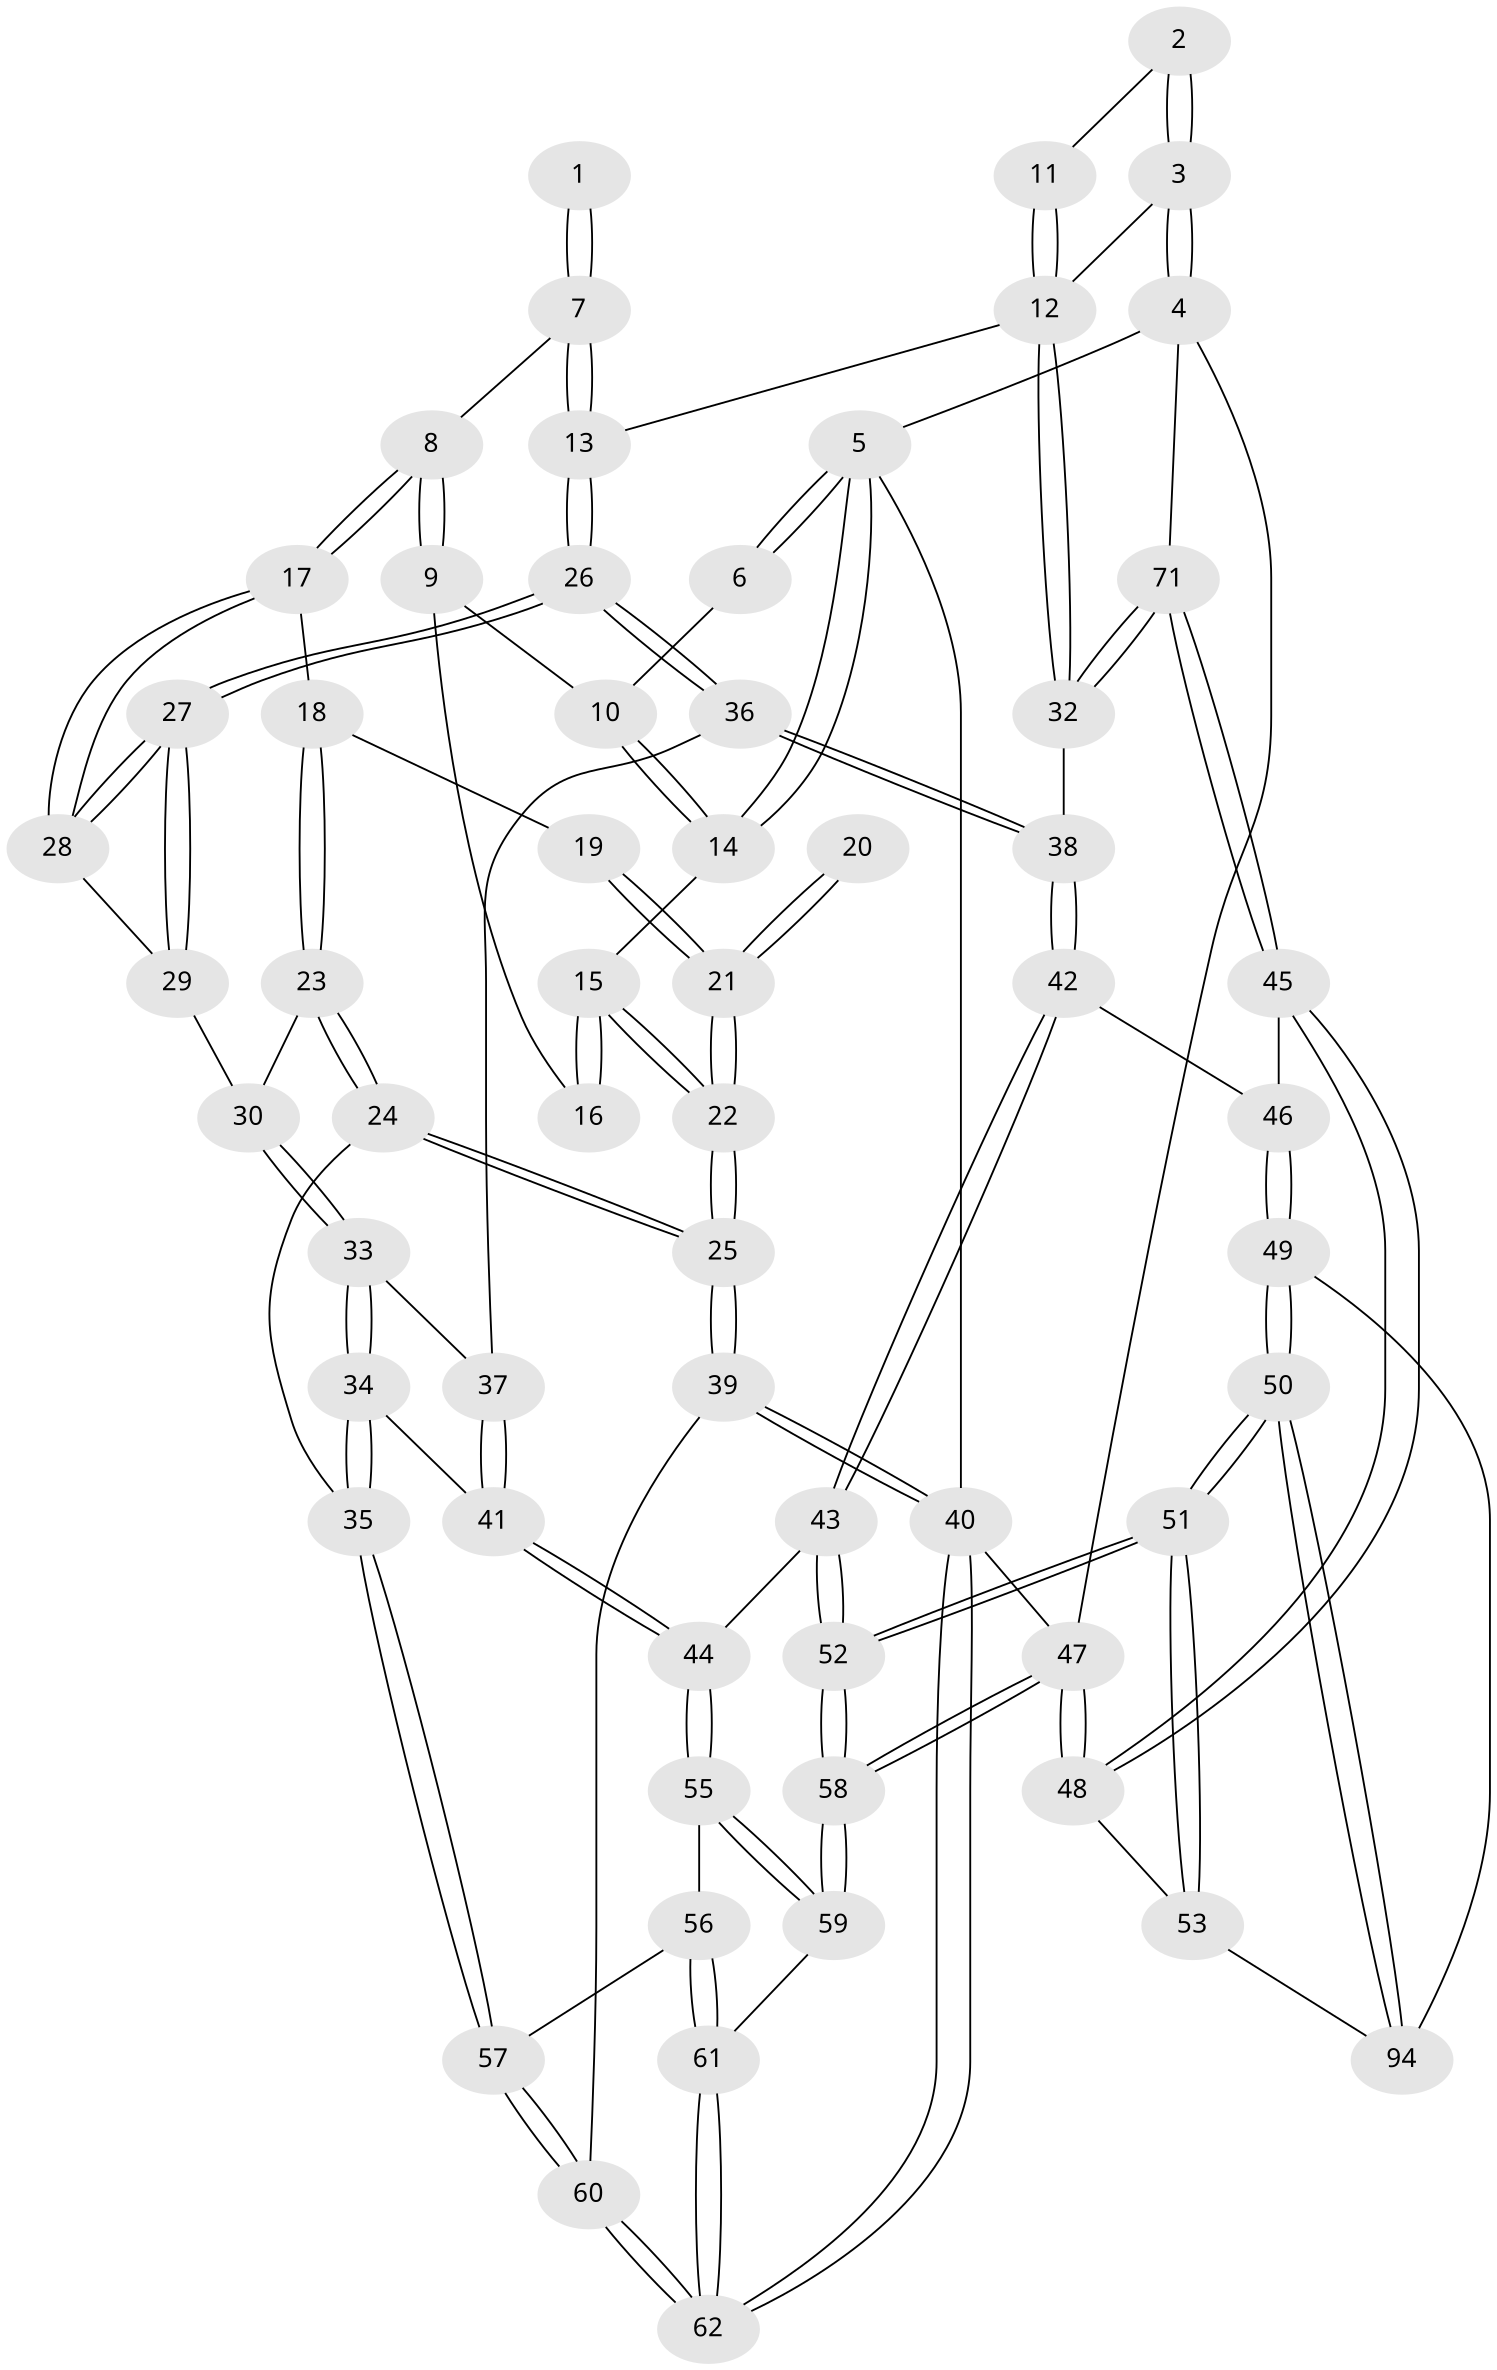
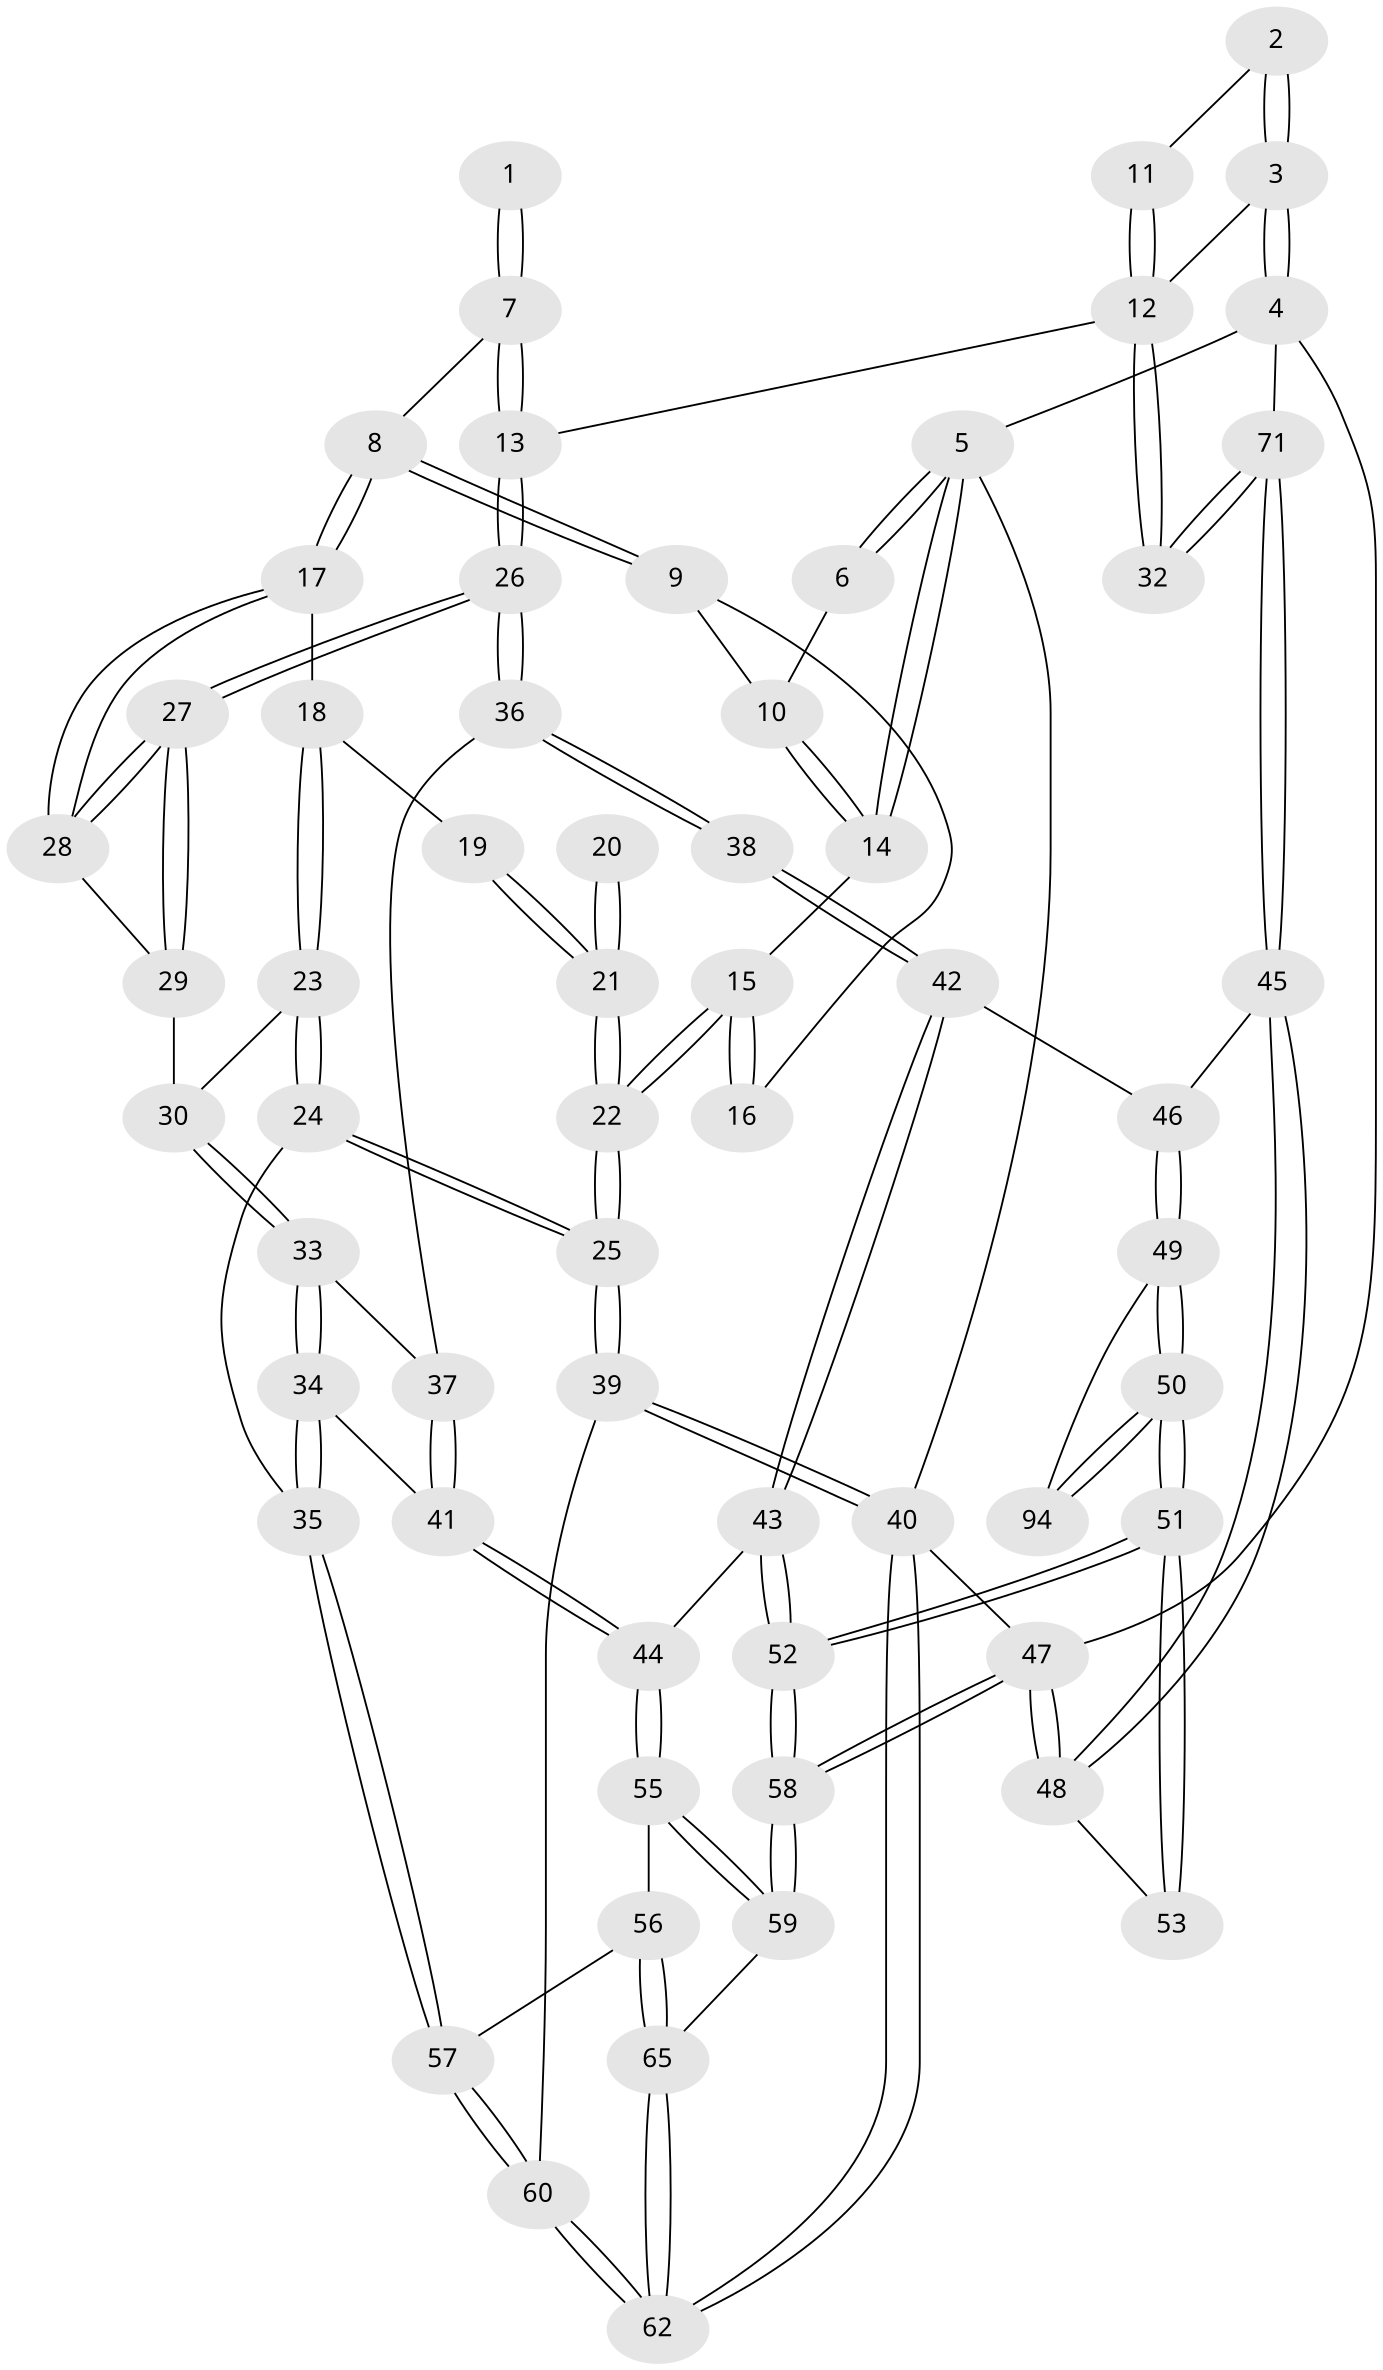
edge "32" -- "38": removed
edge "53" -- "94": removed
node "61": label "61" -> "65"
